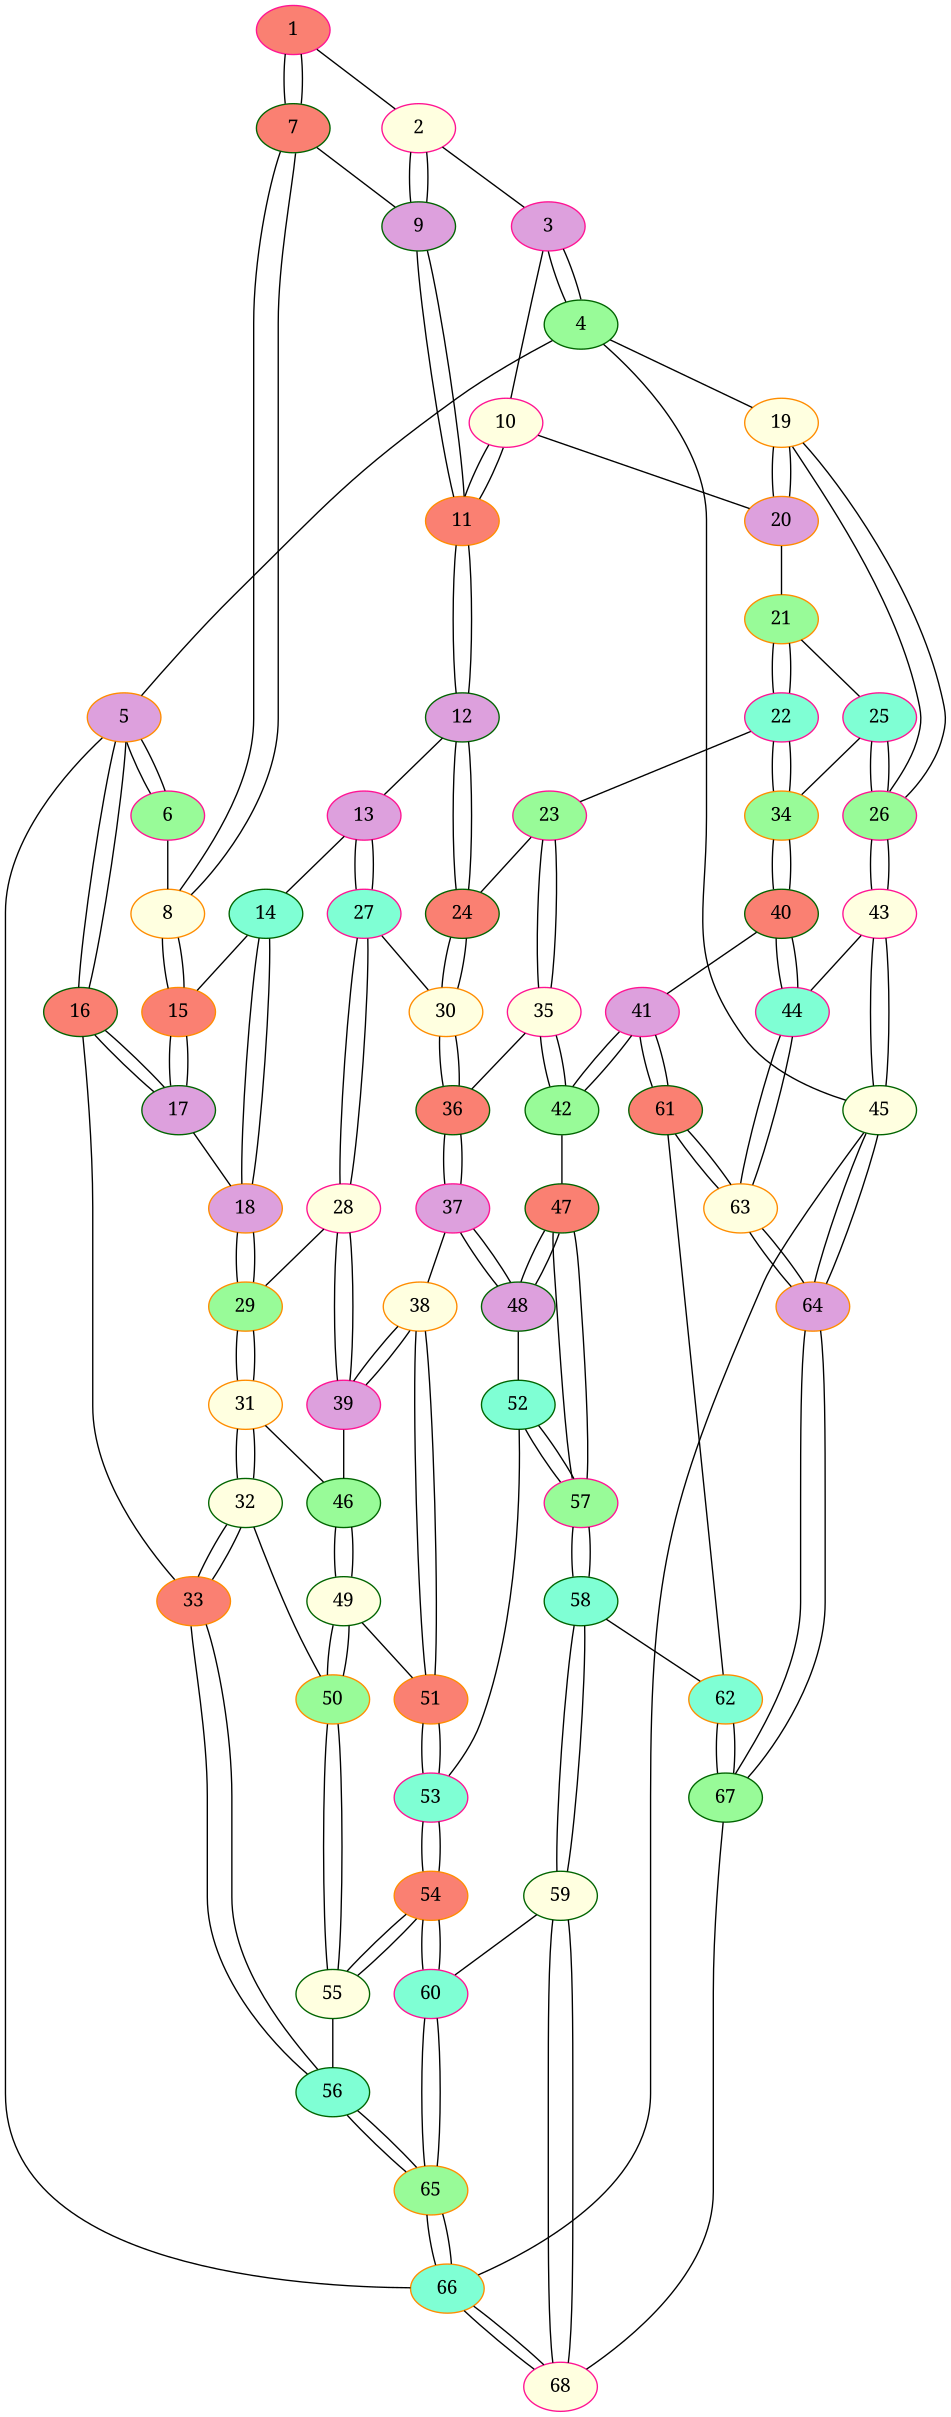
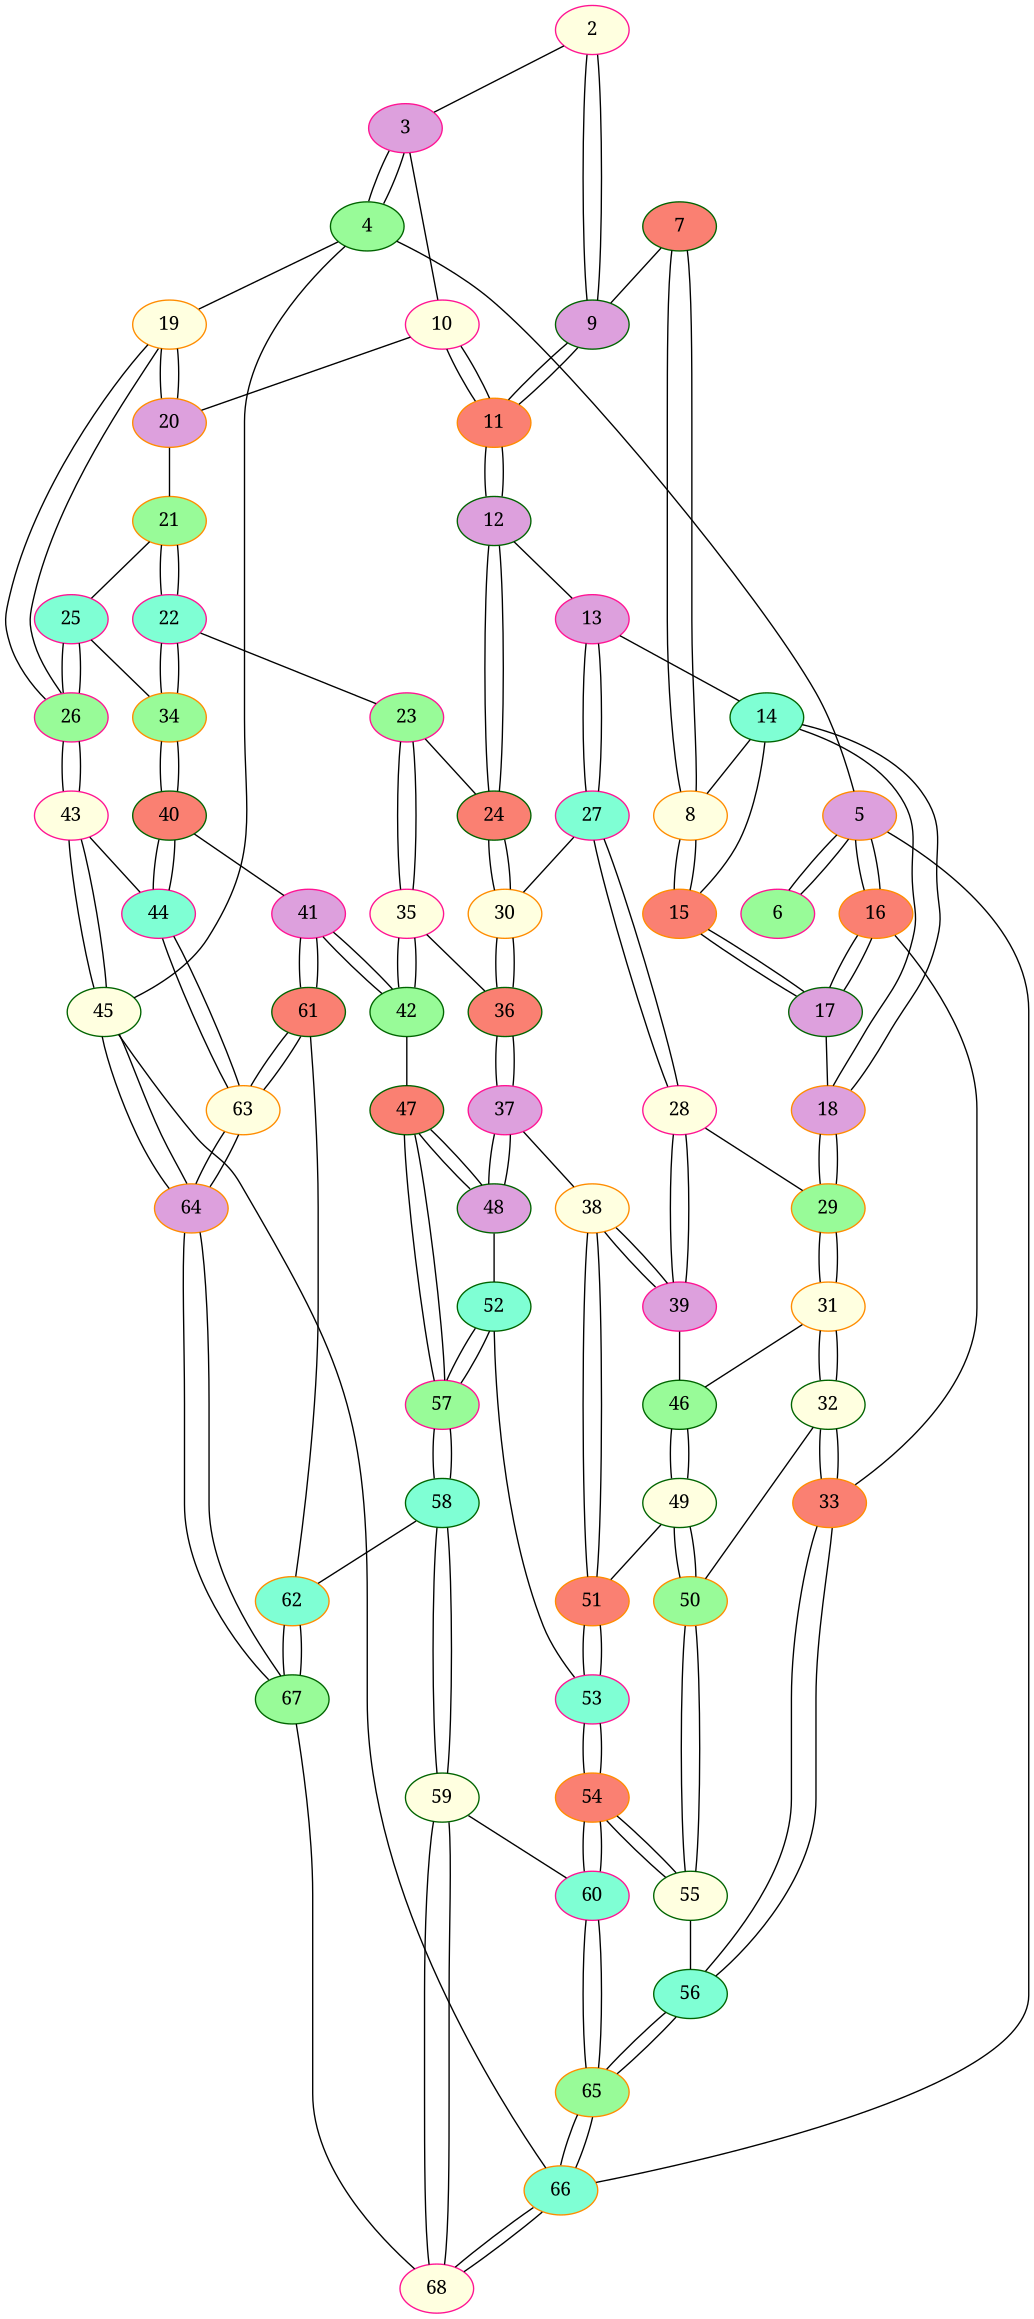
node "1": removed
edge "6" -- "8": now "14" -- "8"
node "16": color darkgreen -> darkorange
